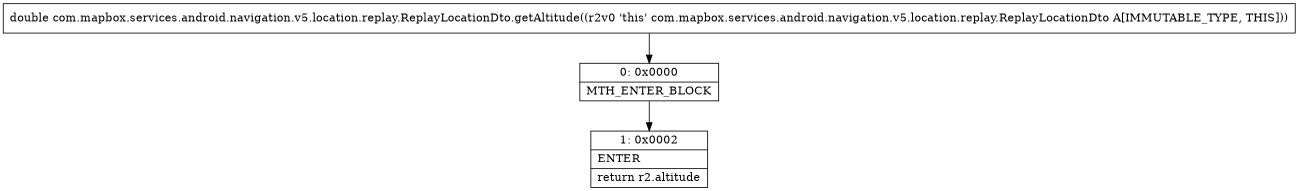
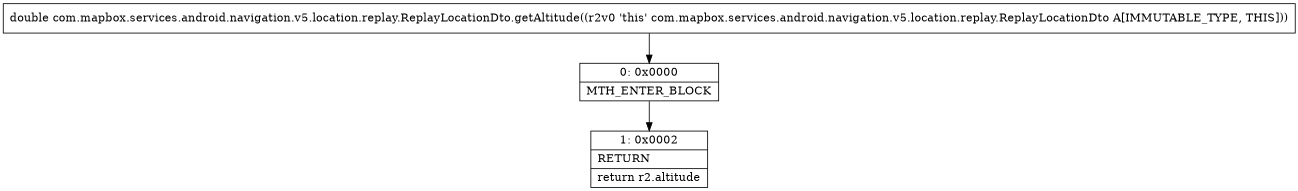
node "1: 0x0002": text "ENTER" -> "RETURN"
